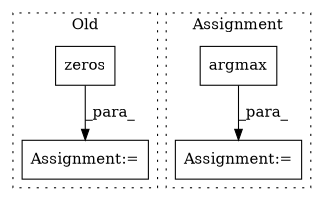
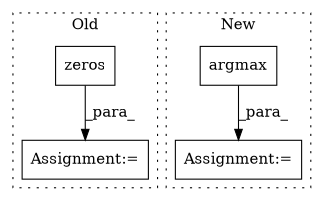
cluster "Assignment": label "Assignment" -> "New"
